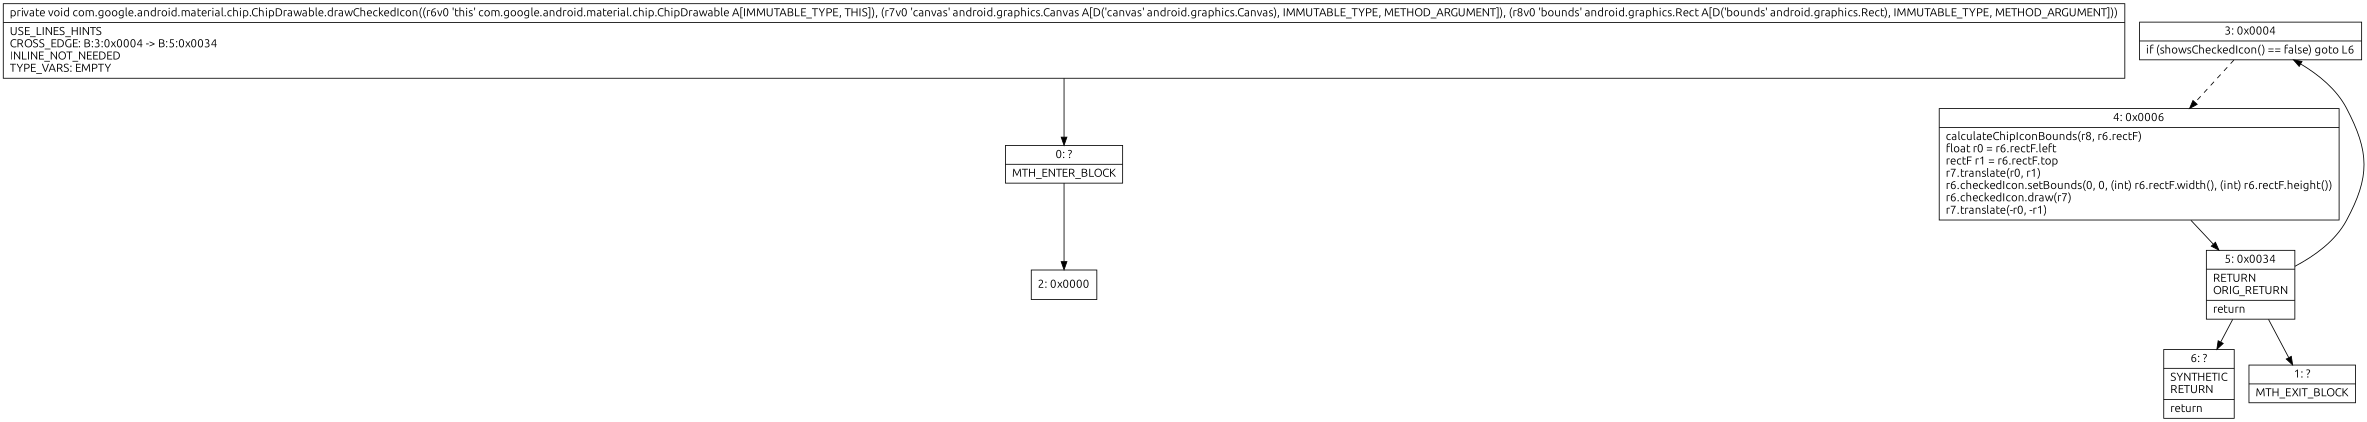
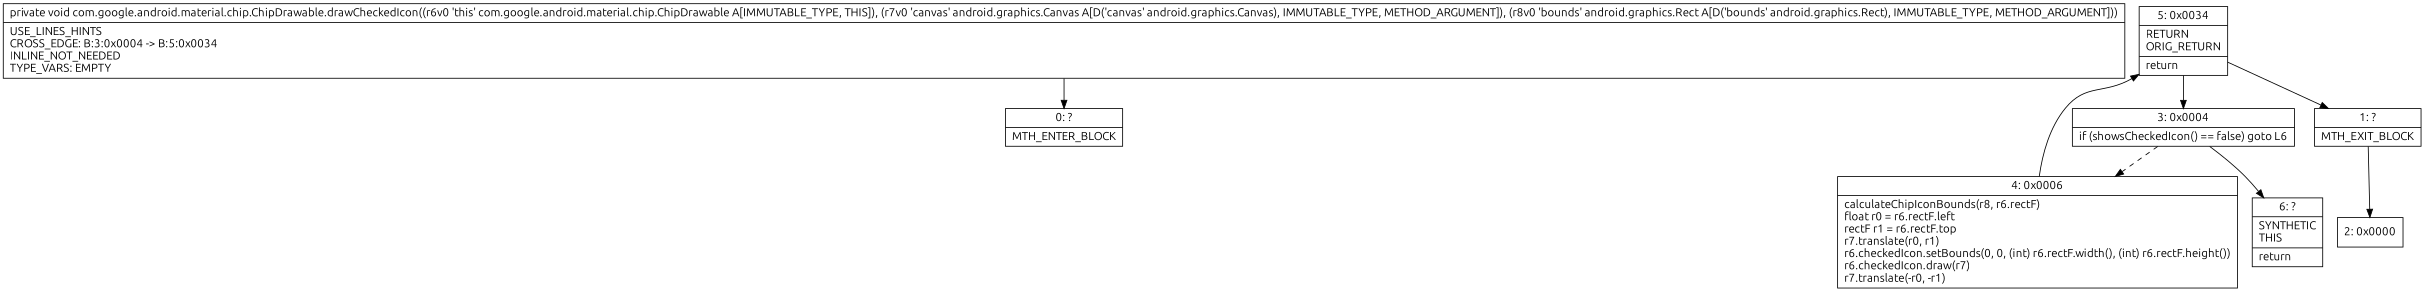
edge "0: ?" -> "2: 0x0000": now "1: ?" -> "2: 0x0000"
edge "5: 0x0034" -> "6: ?": now "3: 0x0004" -> "6: ?"
node "6: ?": text "RETURN" -> "THIS"
